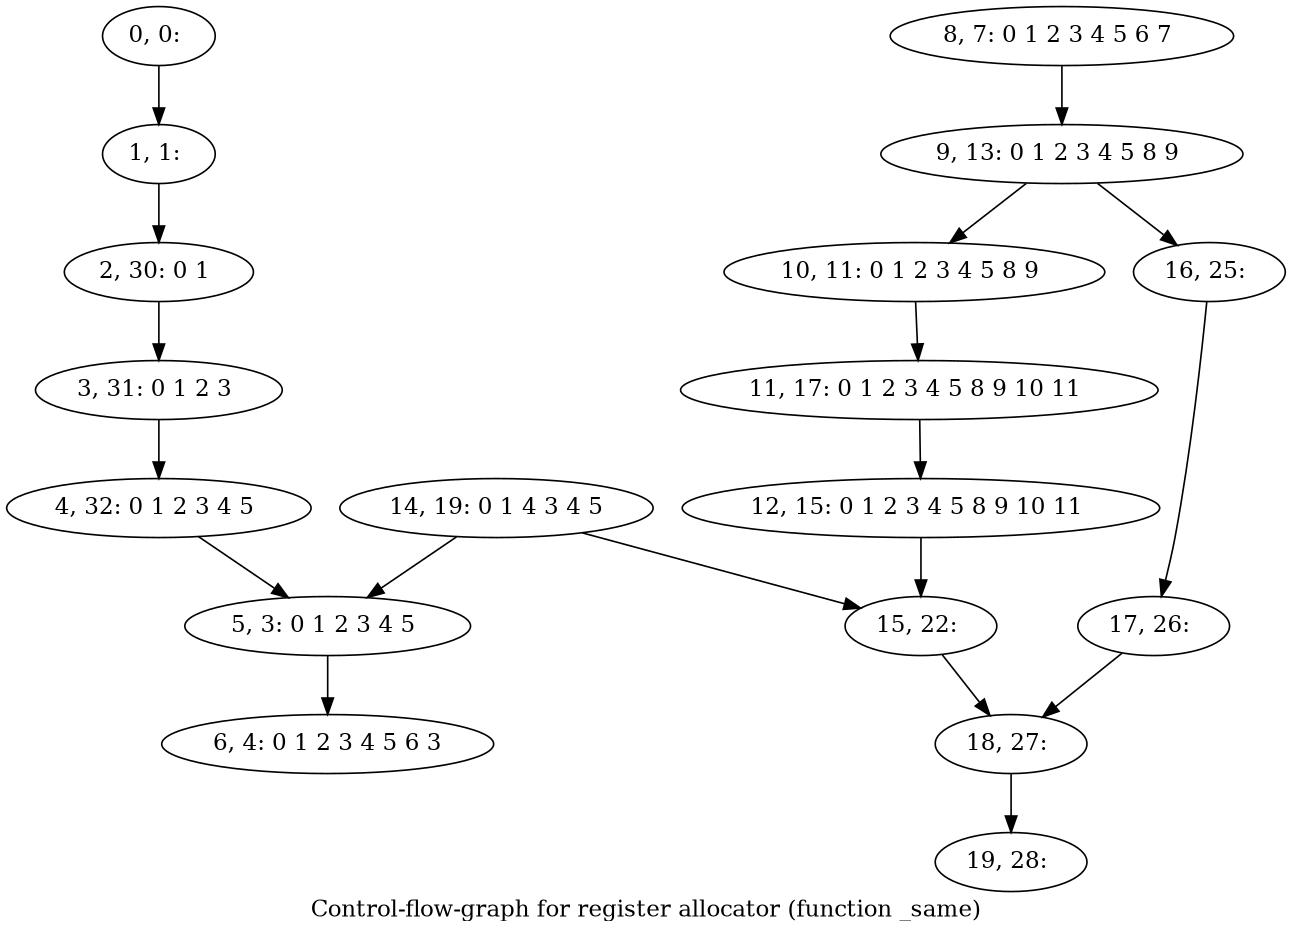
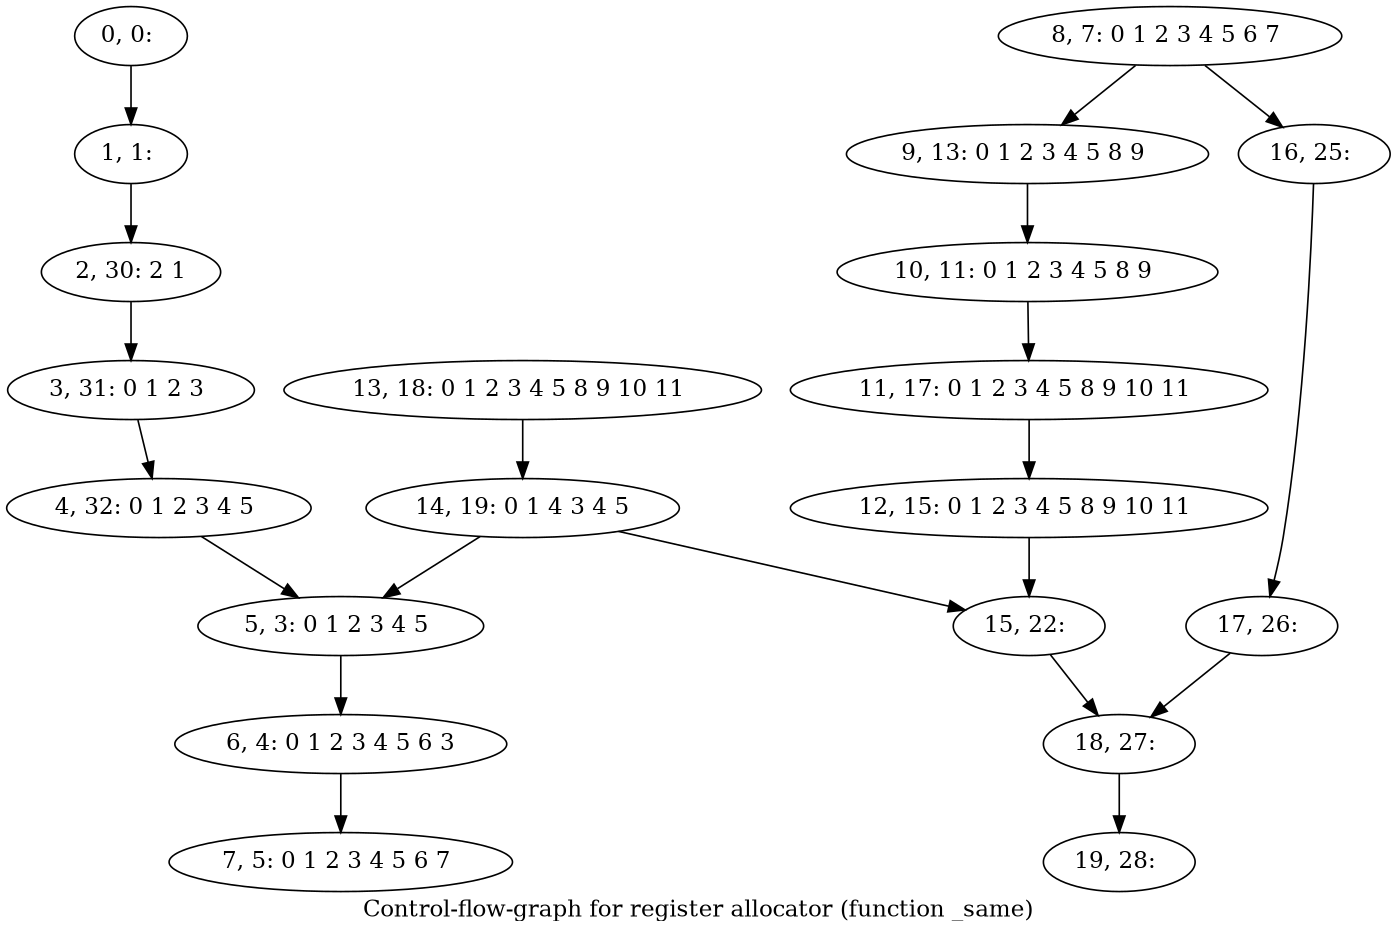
edge "9, 13: 0 1 2 3 4 5 8 9" -> "16, 25:": now "8, 7: 0 1 2 3 4 5 6 7" -> "16, 25:"
node "2, 30: 0 1": label "2, 30: 0 1" -> "2, 30: 2 1"
node "13, 18: 0 1 2 3 4 5 8 9 10 11": added
node "7, 5: 0 1 2 3 4 5 6 7": added
